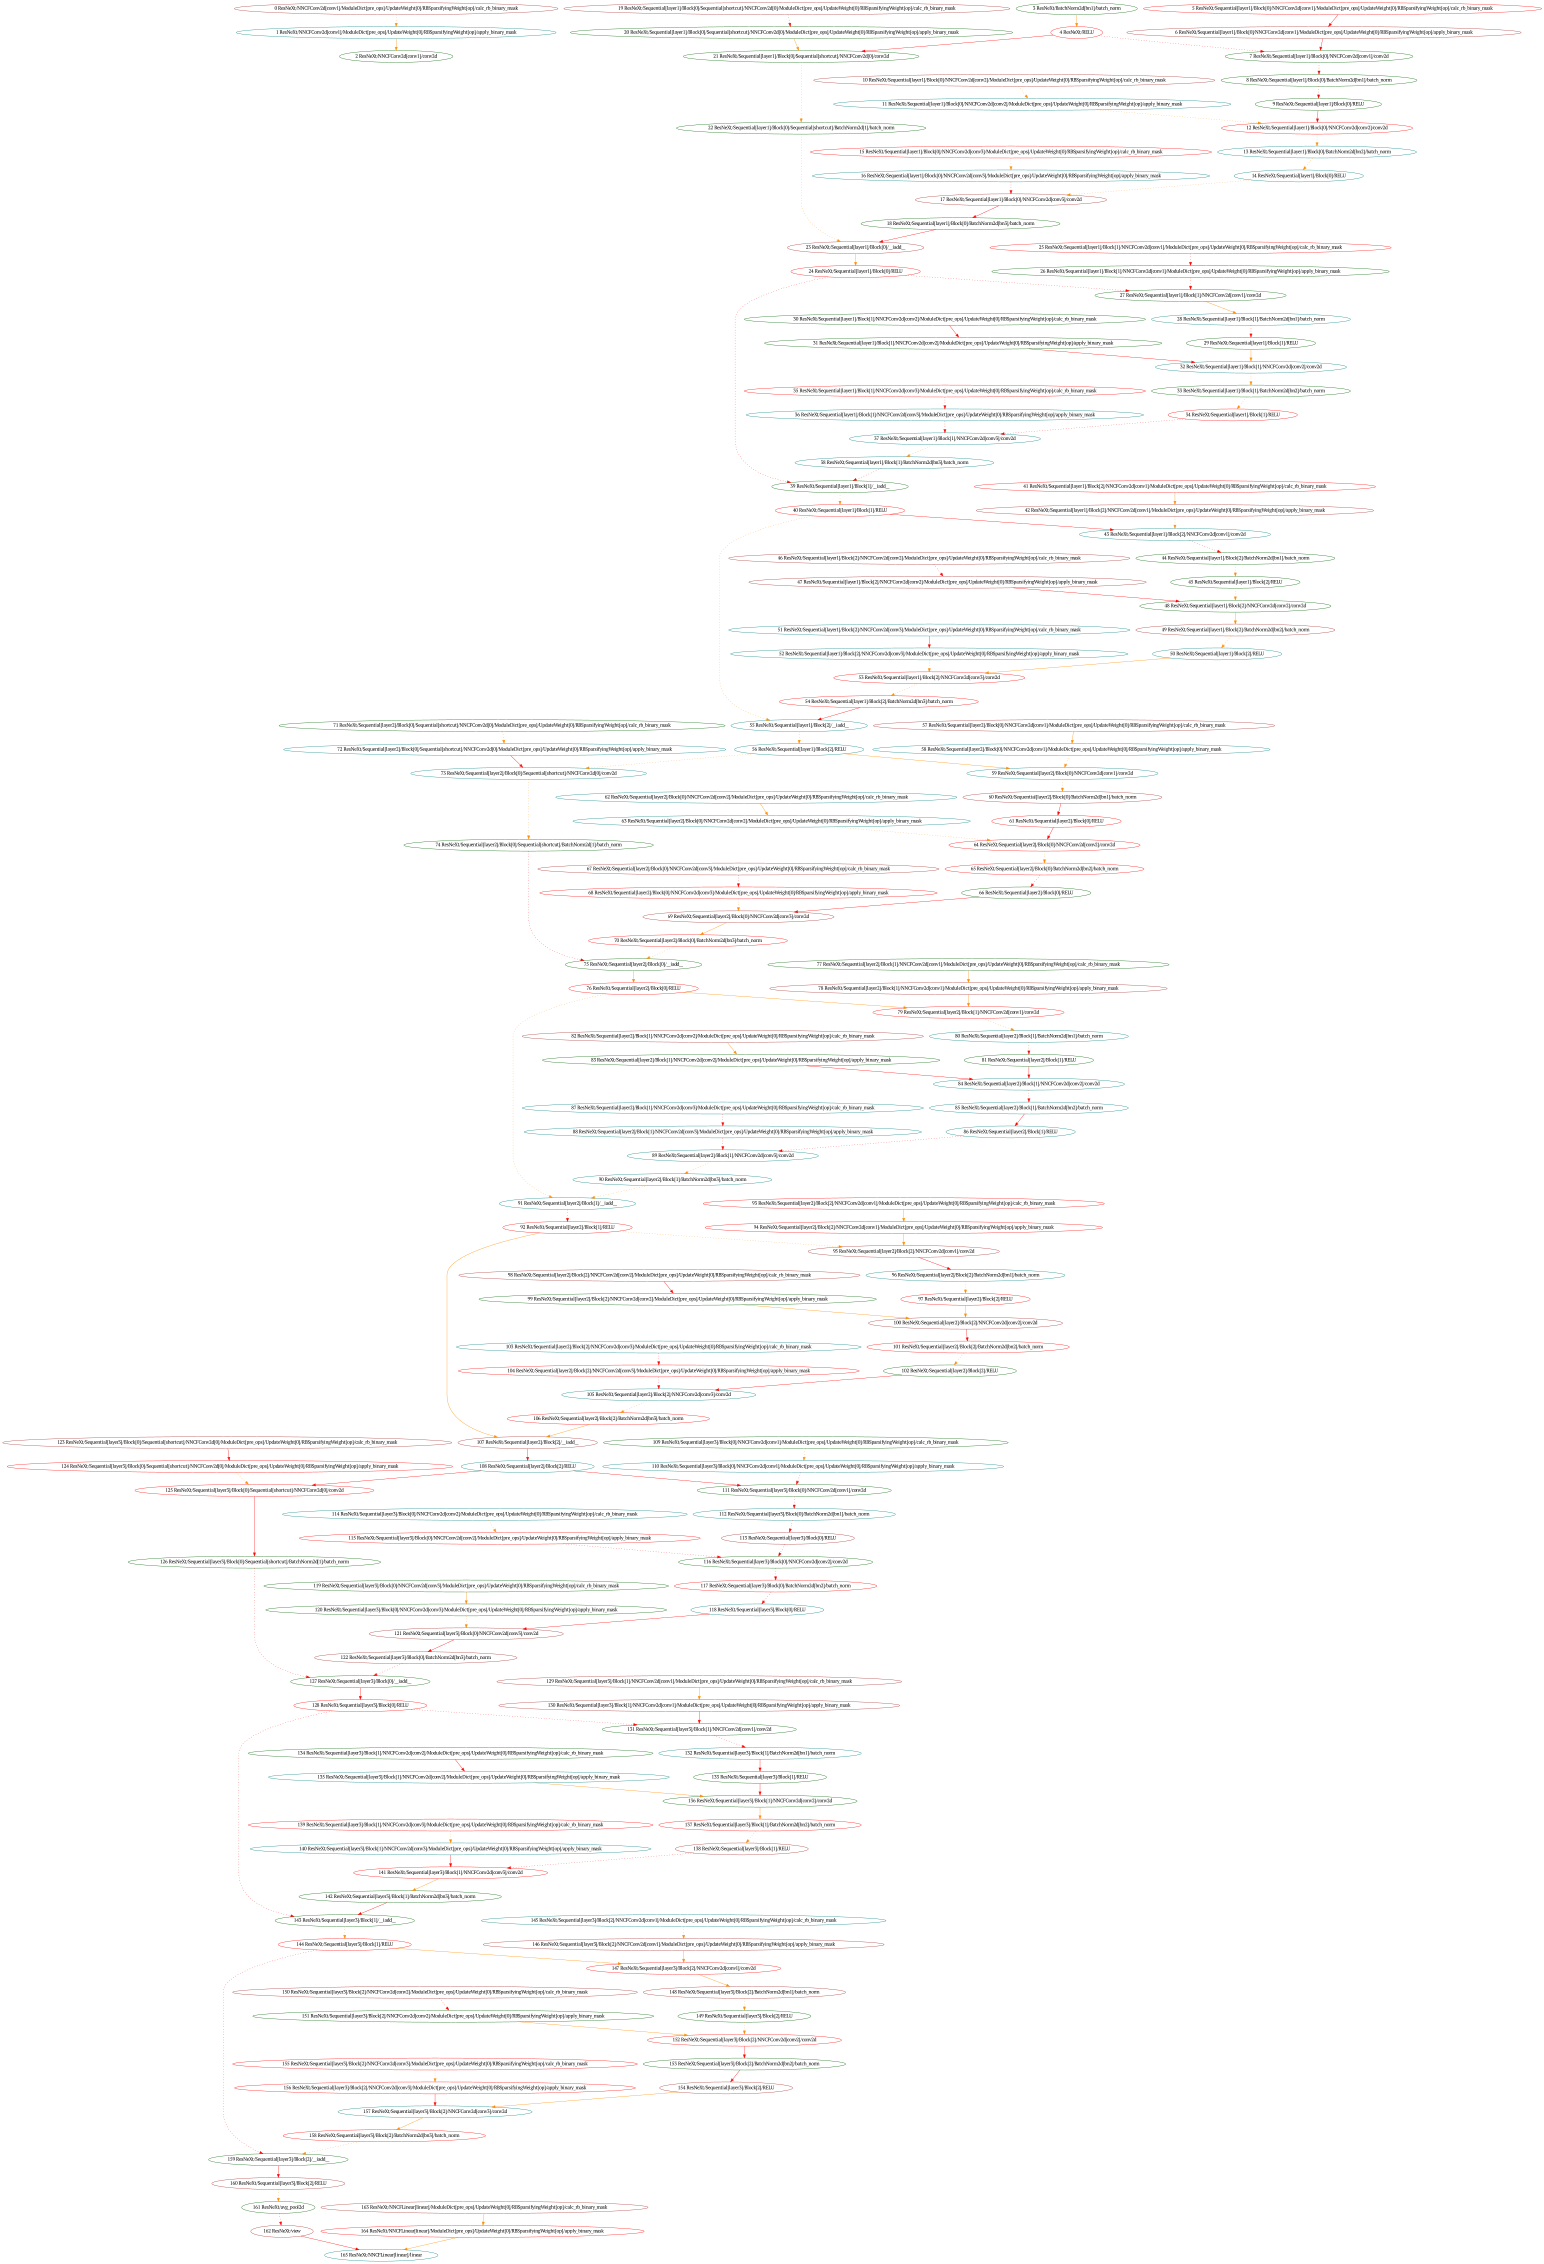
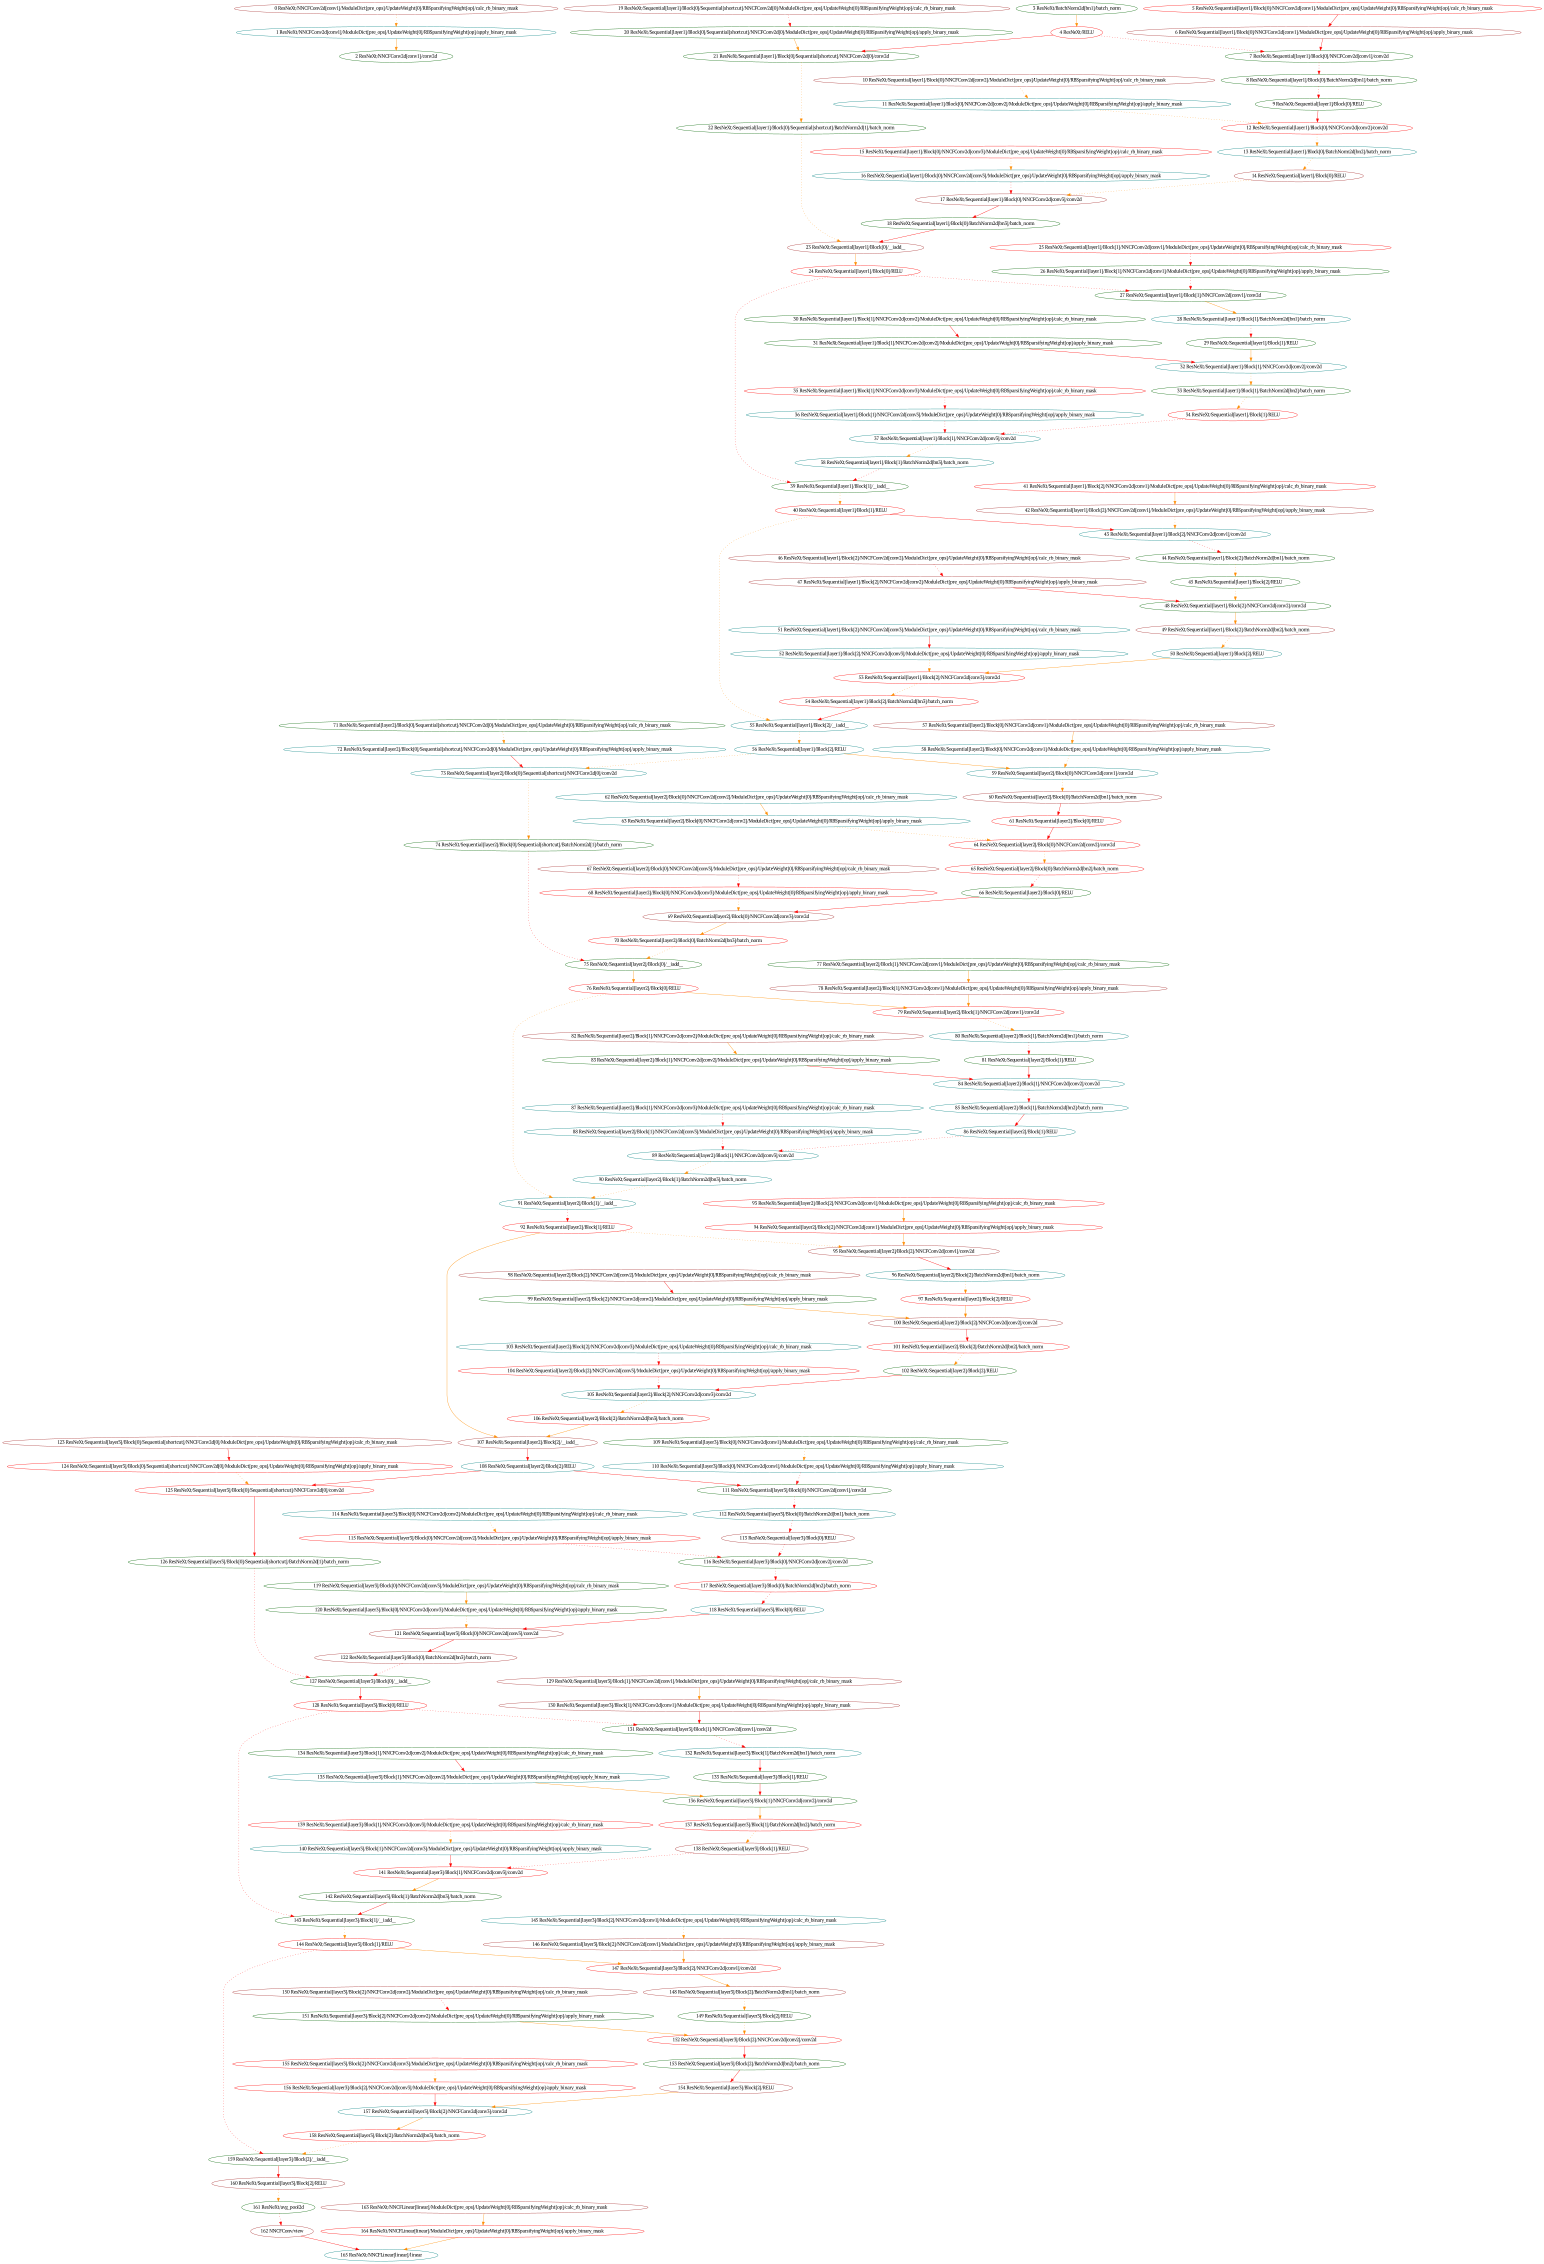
node "14 ResNeXt/Sequential[layer1]/Block[0]/RELU": color teal -> brown
node "162 ResNeXt/view": label "162 ResNeXt/view" -> "162 NNCFConv/view"
